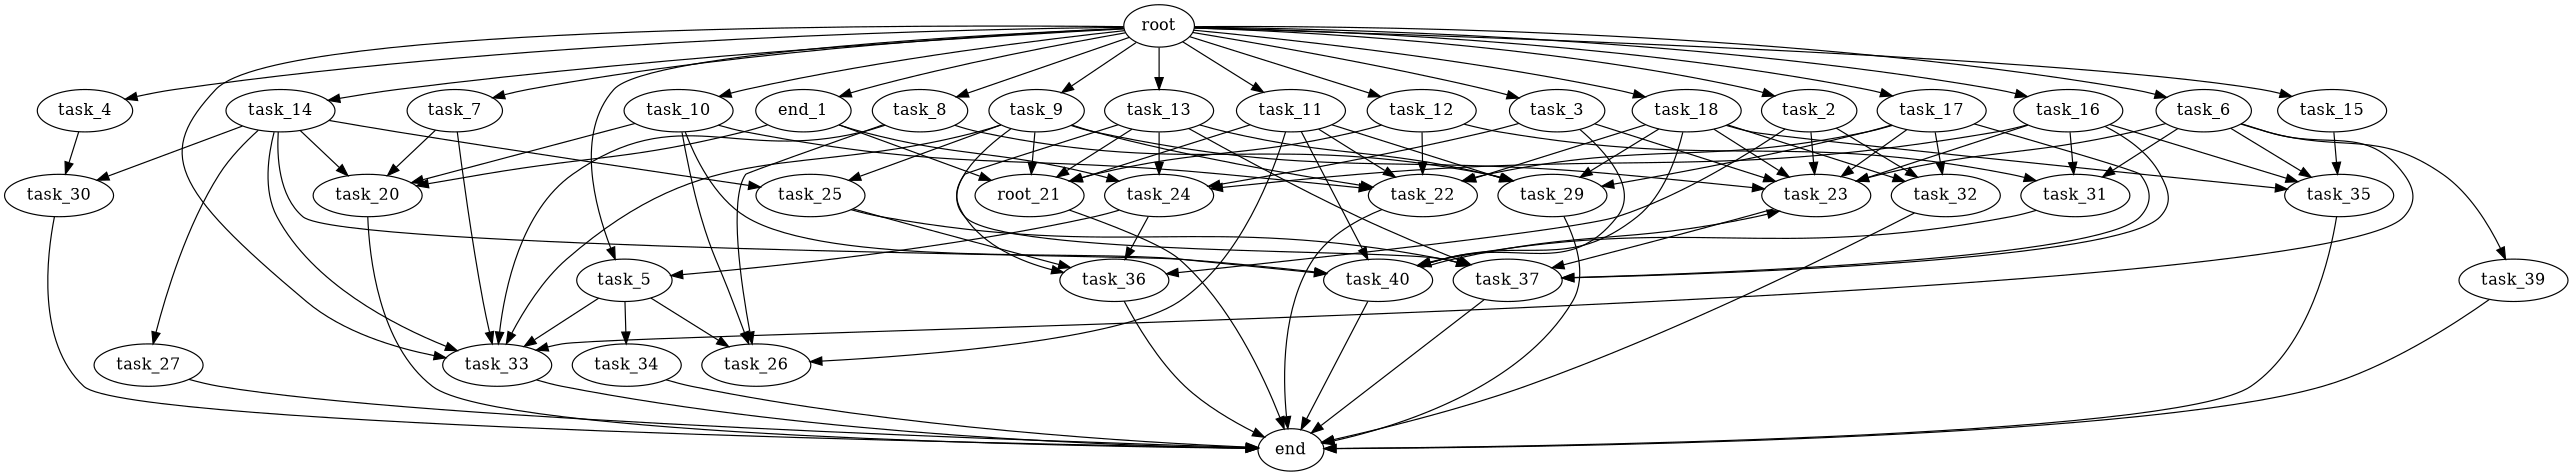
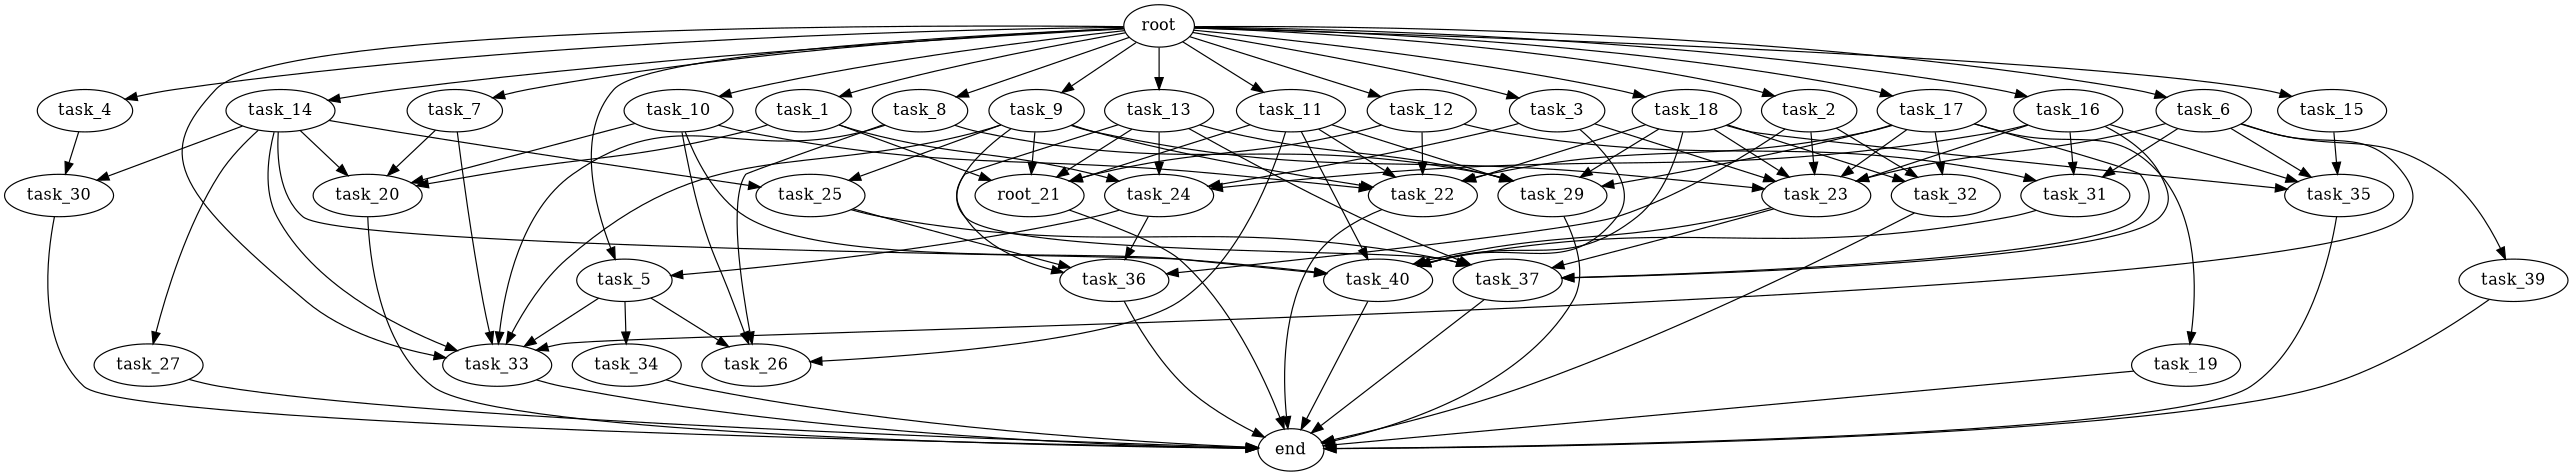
node "end_1": label "end_1" -> "task_1"
edge "task_40" -> "task_23": reversed
node "task_19": added
